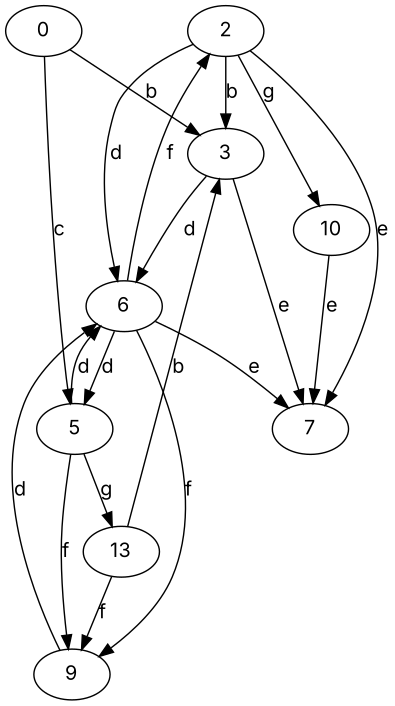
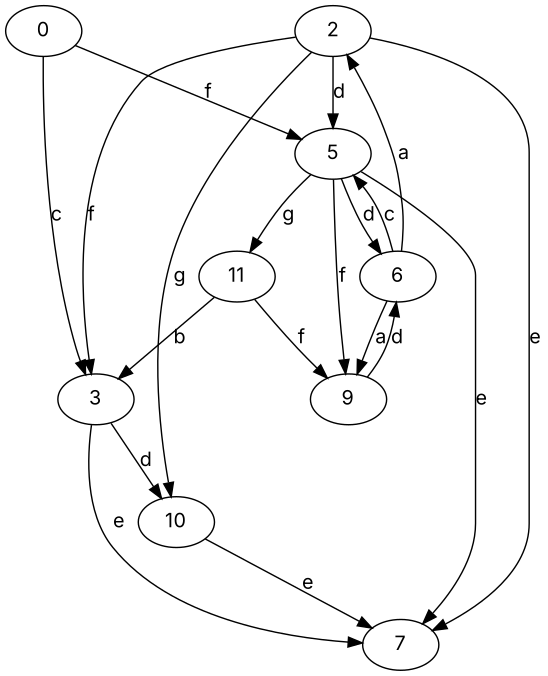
edge "0" -> "3": label "b" -> "c"
edge "2" -> "3": label "b" -> "f"
edge "2" -> "6": now "2" -> "5"
edge "6" -> "2": label "f" -> "a"
edge "3" -> "6": now "3" -> "10"
edge "0" -> "5": label "c" -> "f"
edge "6" -> "7": now "5" -> "7"
edge "6" -> "5": label "d" -> "c"
edge "6" -> "9": label "f" -> "a"
node "13": label "13" -> "11"
